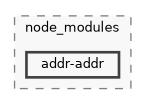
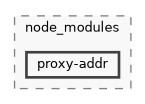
node "addr-addr": label "addr-addr" -> "proxy-addr"
